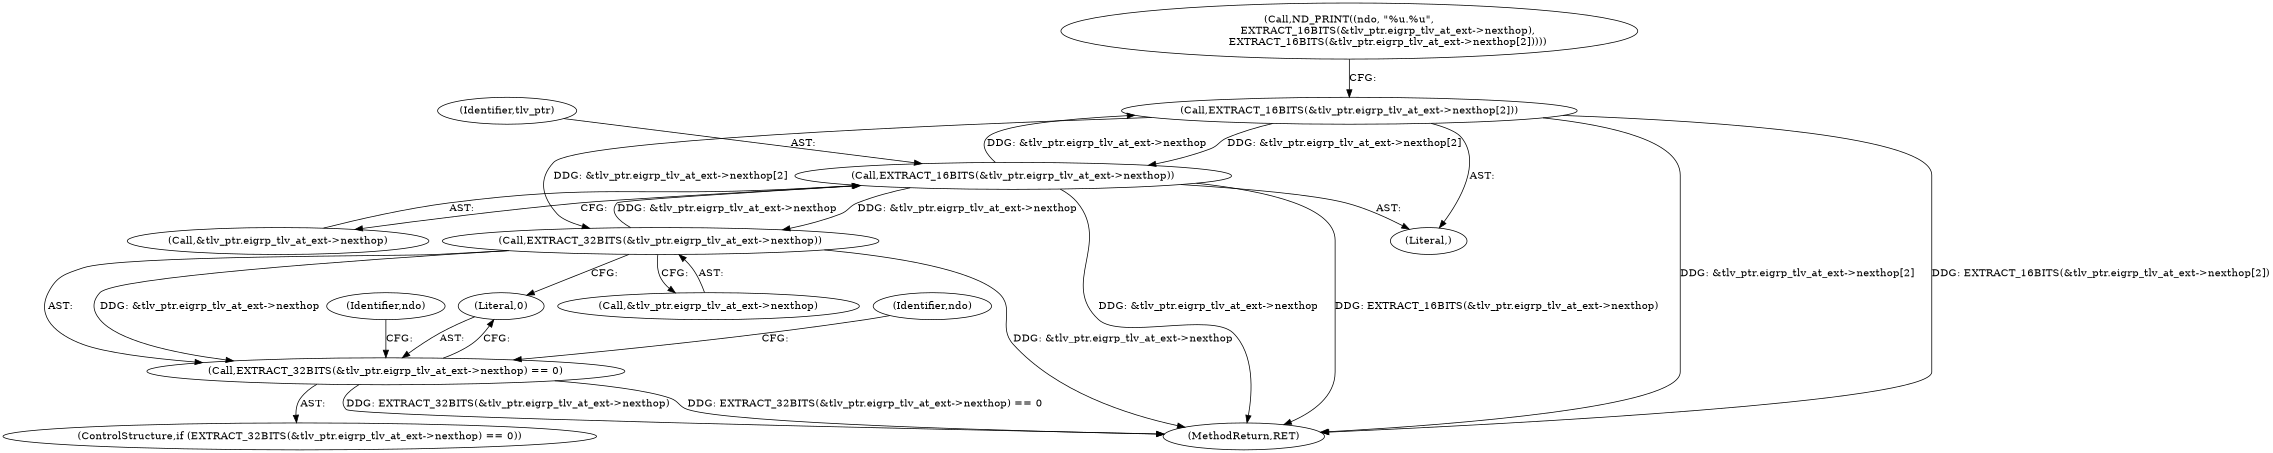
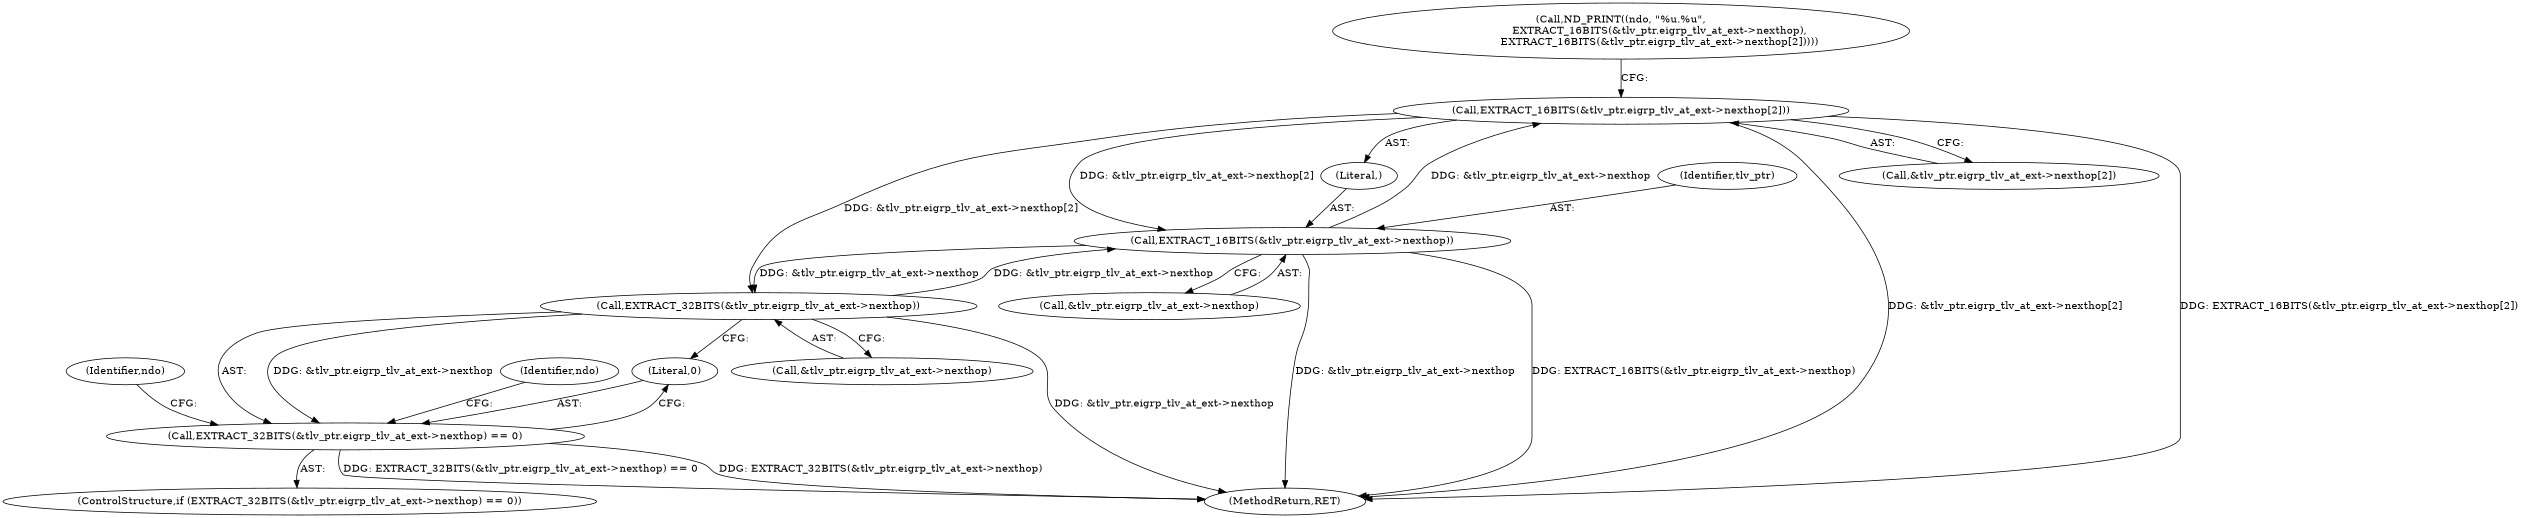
node "(Call,&tlv_ptr.eigrp_tlv_at_ext->nexthop[2])": added
edge "(Call,EXTRACT_16BITS(&tlv_ptr.eigrp_tlv_at_ext->nexthop))" -> "(Literal,)": reversed
